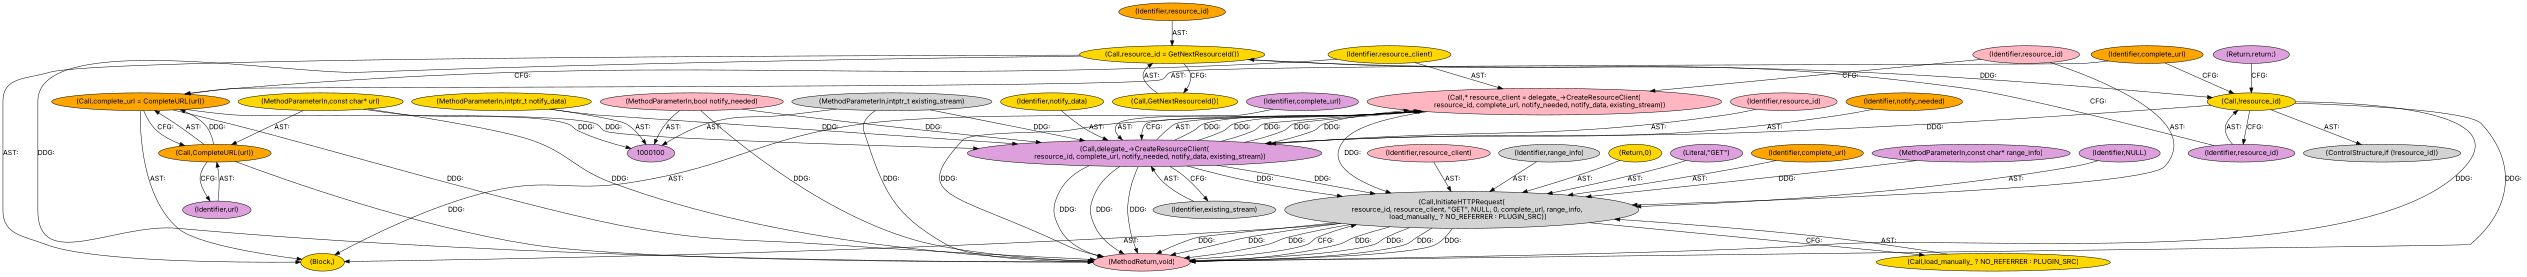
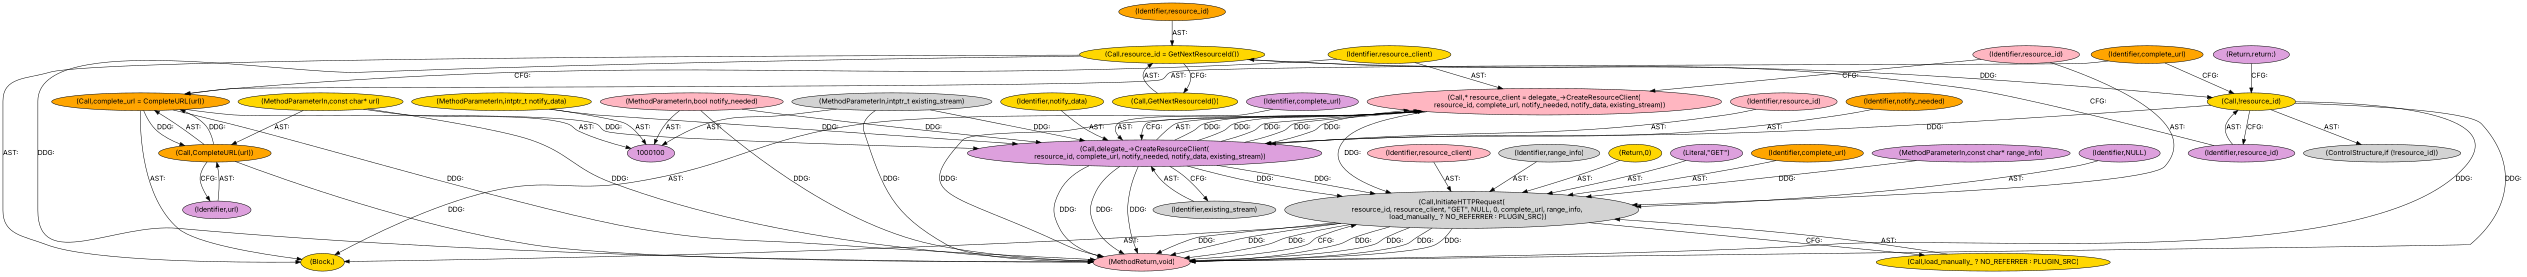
edge "(Call,complete_url = CompleteURL(url))" -> "(Call,CompleteURL(url))": label "CFG: " -> "DDG: "
edge "(MethodParameterIn,const char* url)" -> "1000100": label "DDG: " -> "AST: "
